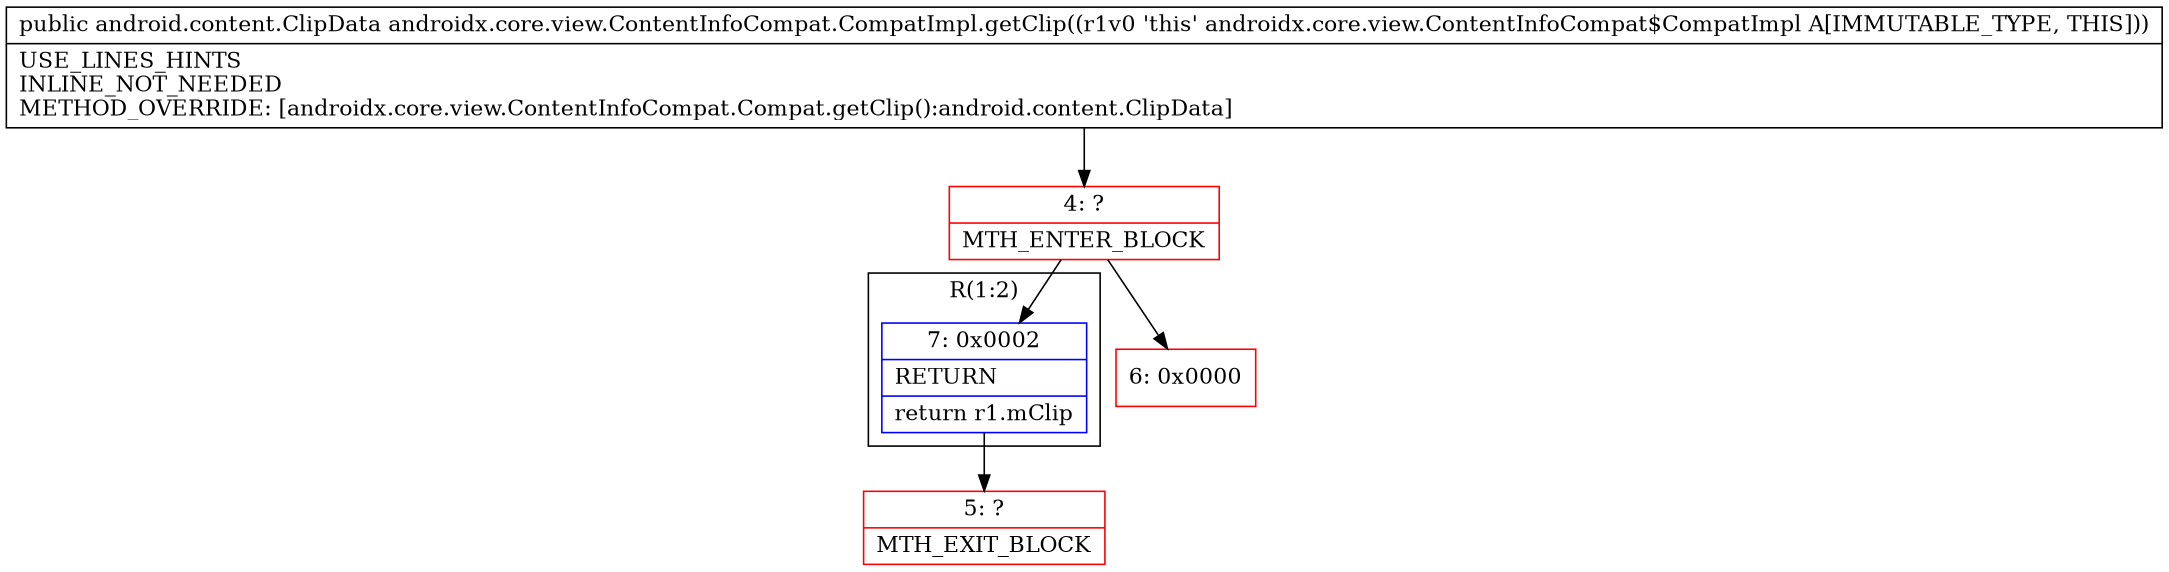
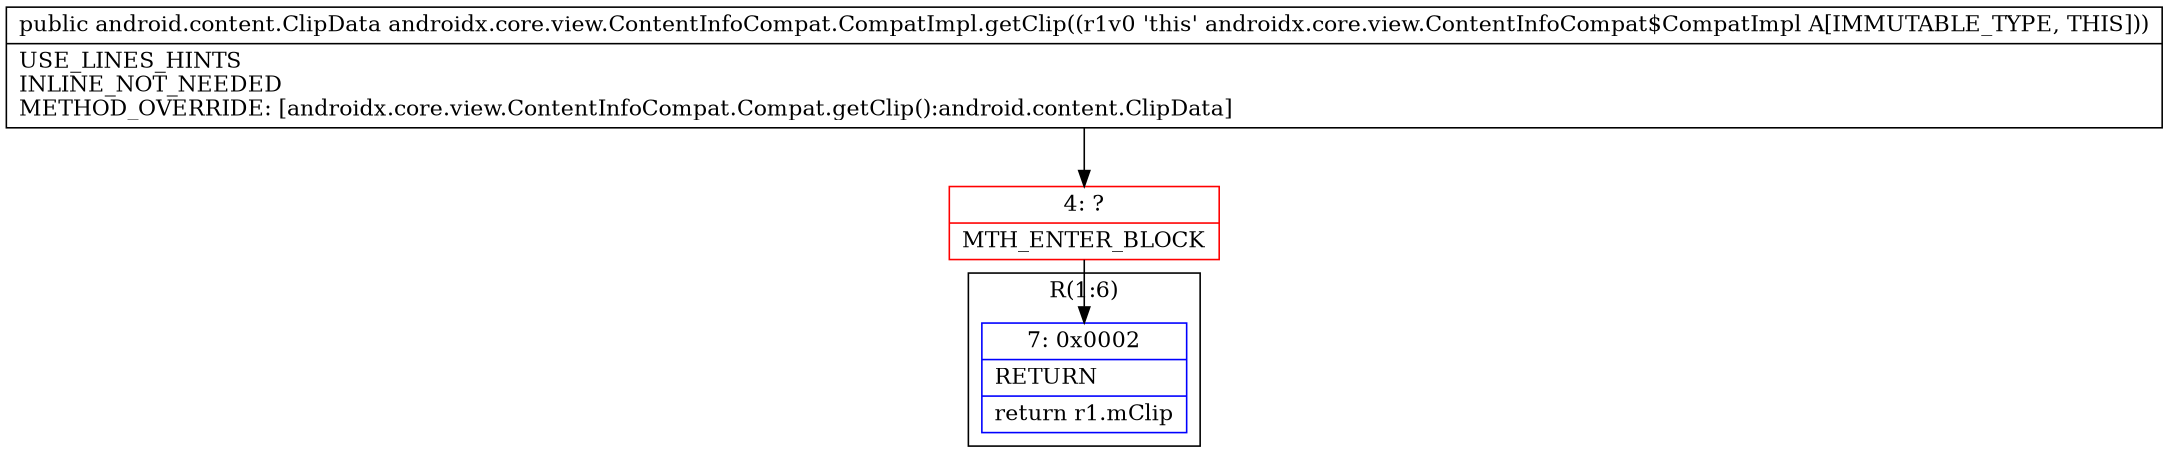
cluster "R(1:2)": label "R(1:2)" -> "R(1:6)"
node "6: 0x0000": removed
node "5: ?": removed
